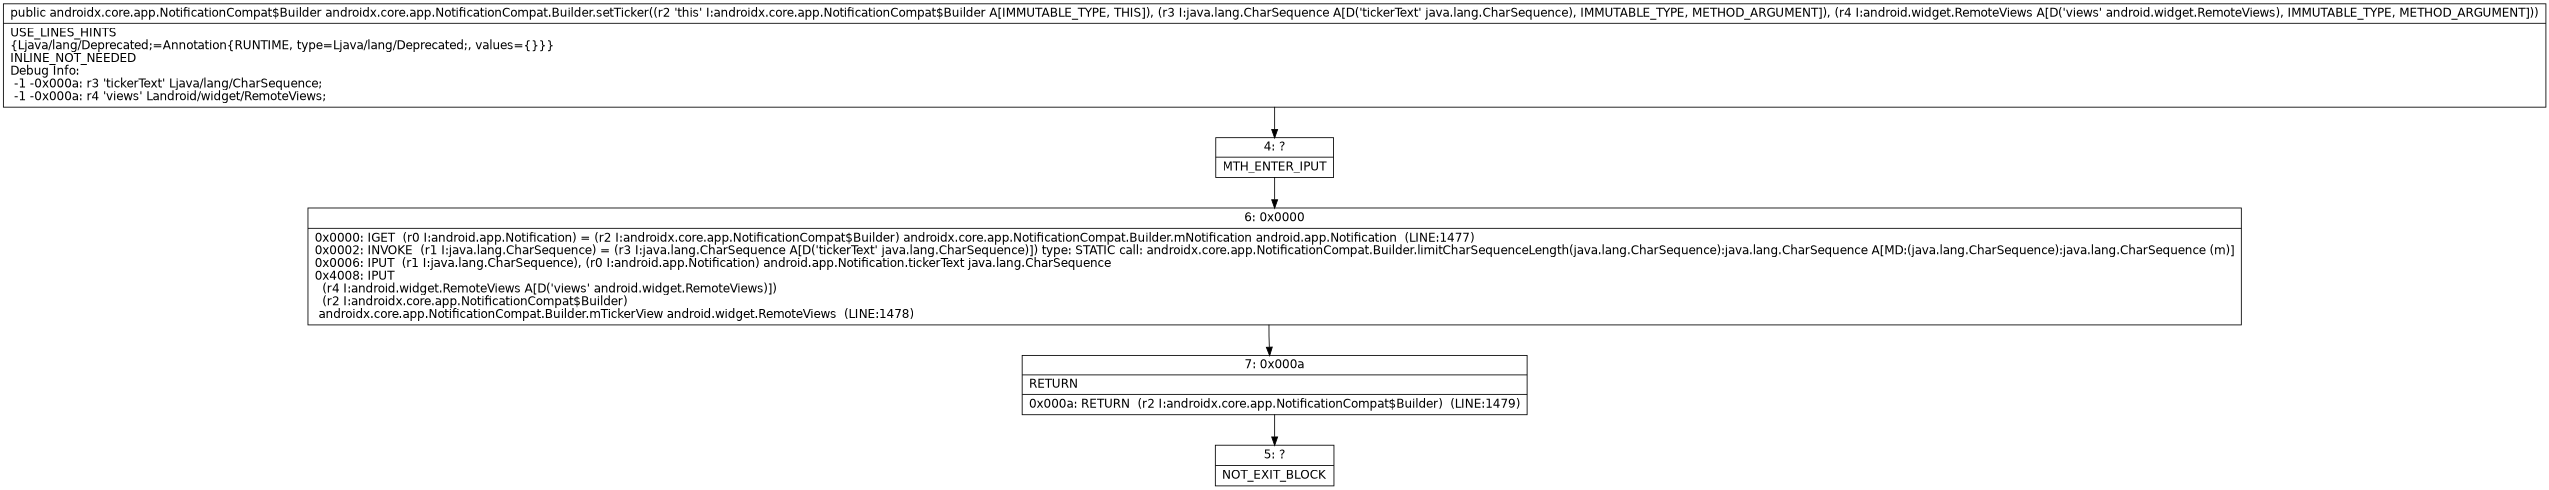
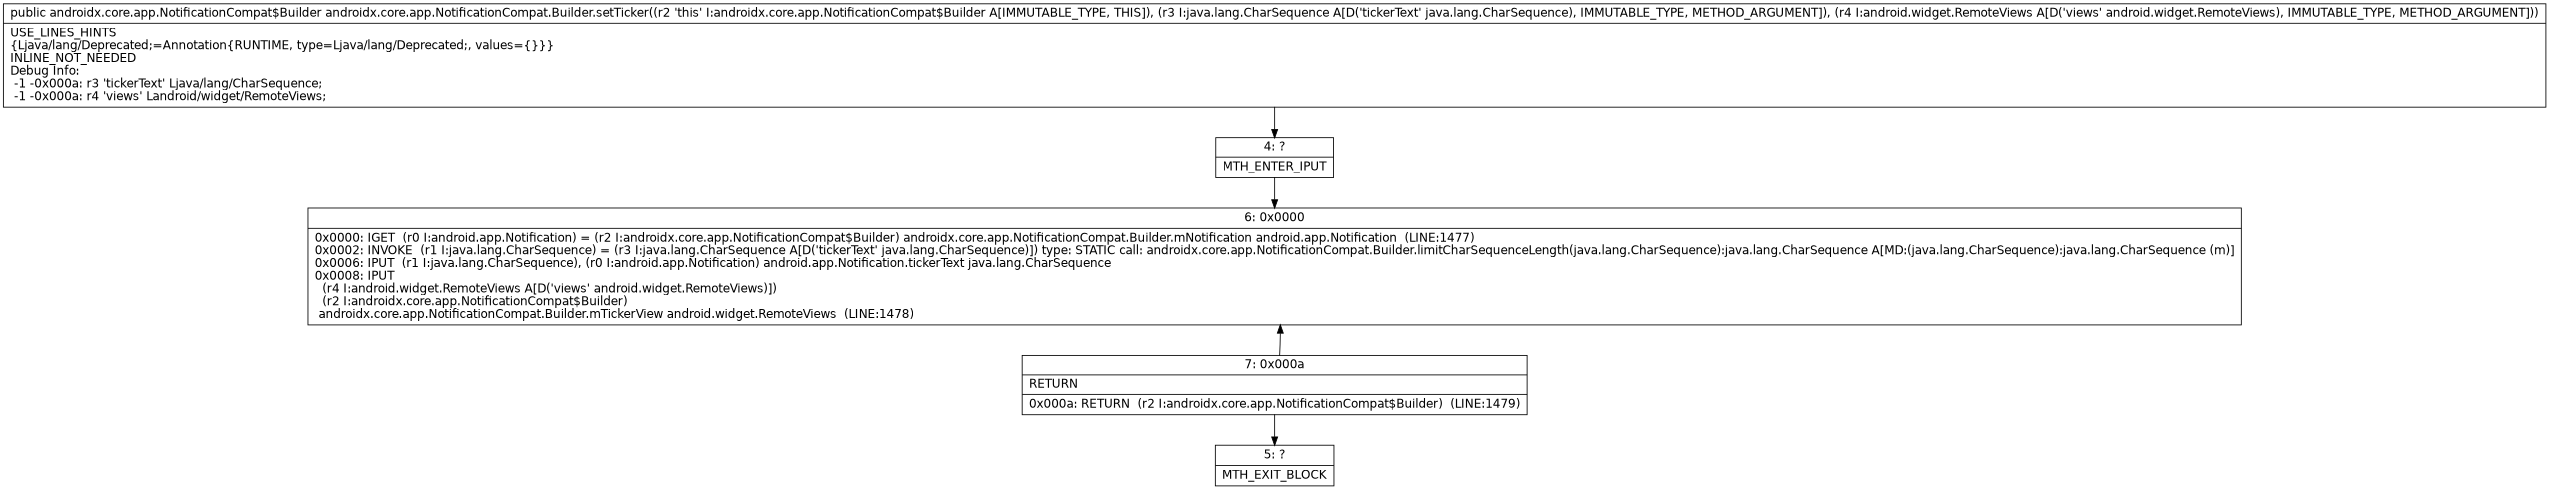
node "6: 0x0000": text "0x4008: IPUT" -> "0x0008: IPUT"
edge "6: 0x0000" -> "7: 0x000a": reversed
node "5: ?": text "NOT_EXIT_BLOCK" -> "MTH_EXIT_BLOCK"
